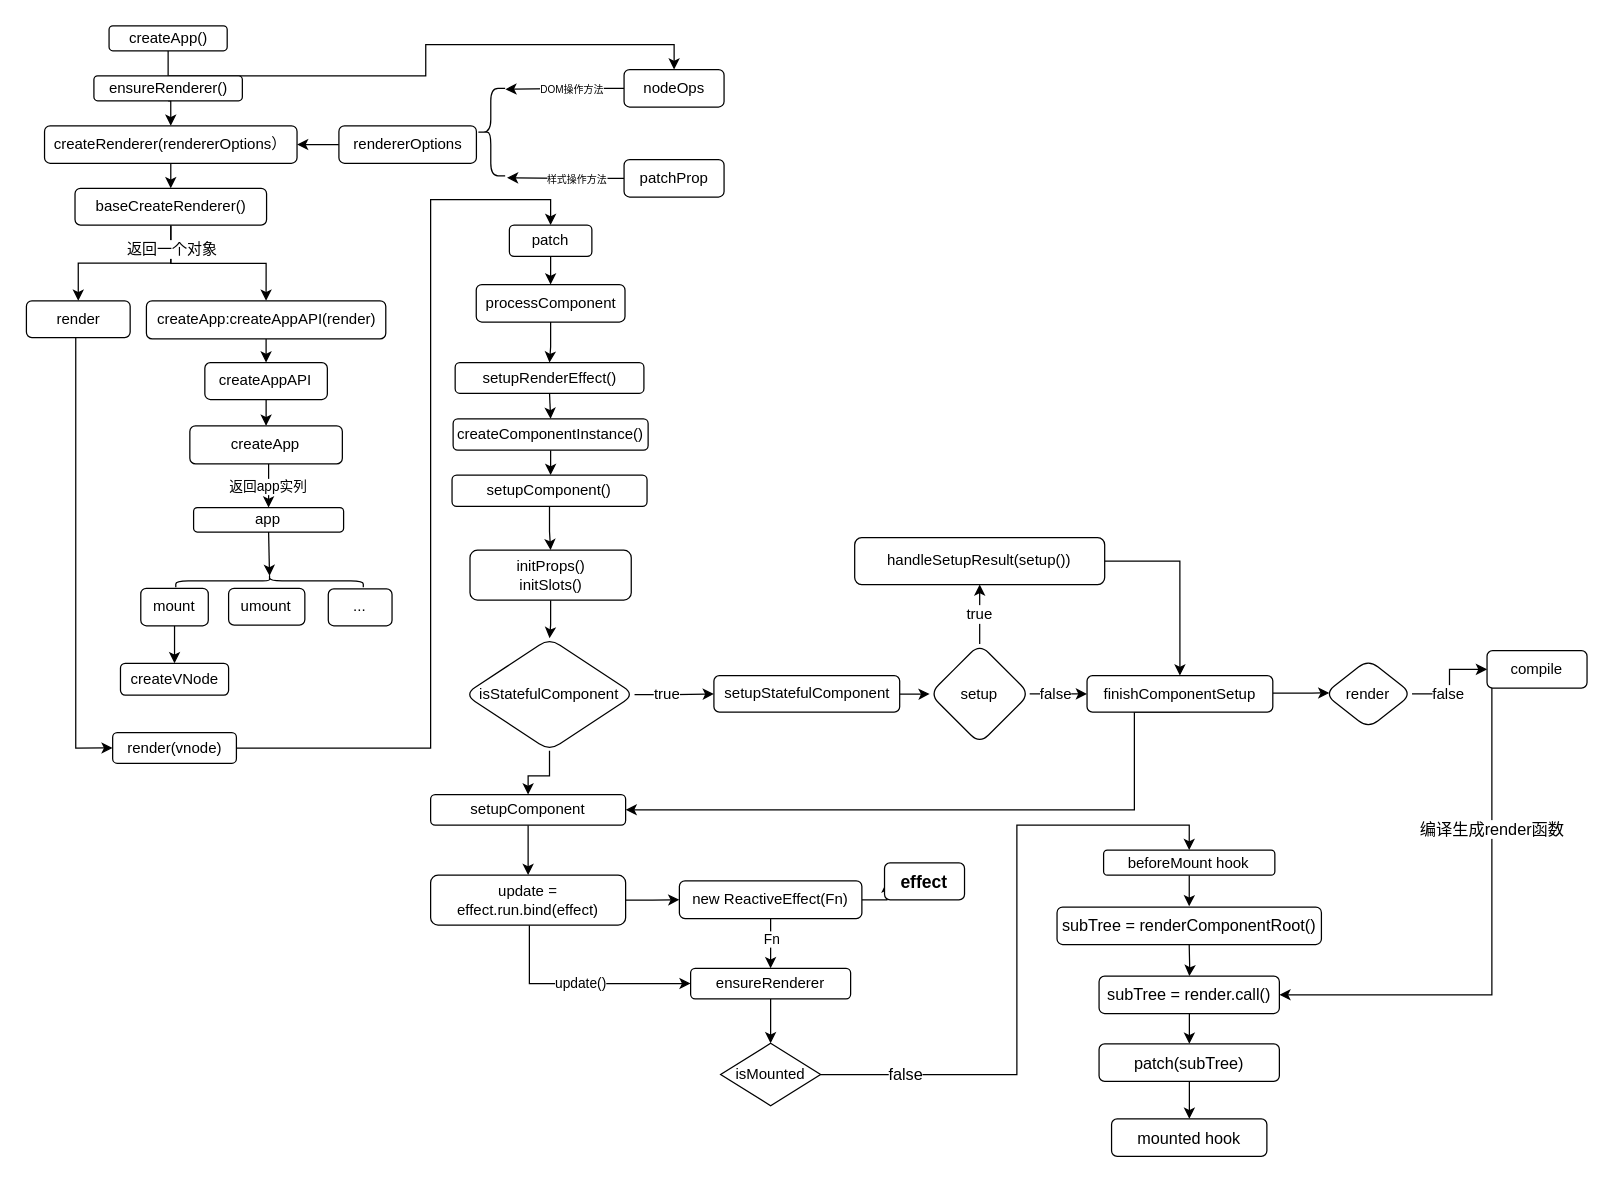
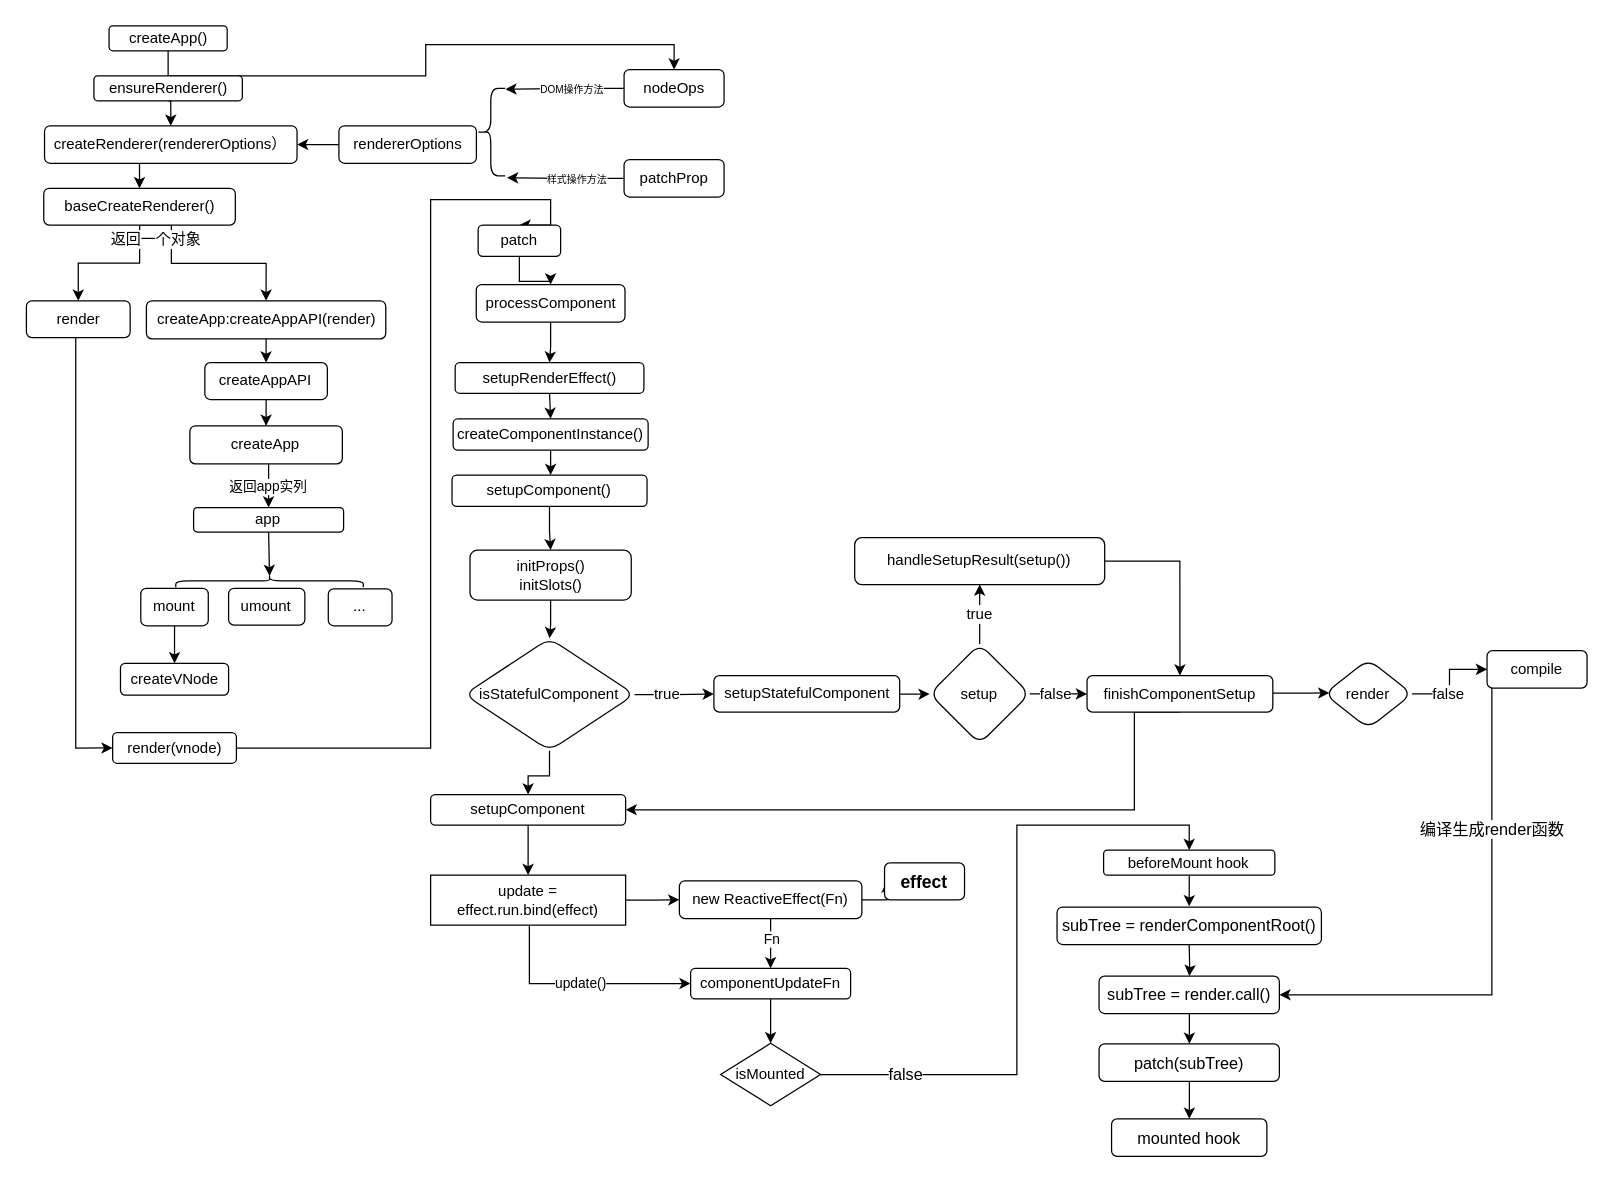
node "baseCreateRenderer()": moved (171, 207) -> (140, 207)
node "patch": moved (551, 241) -> (519, 241)
node "update = effect.run.bind(effect)": shape rounded rectangle -> rectangle
node "ensureRenderer": label "ensureRenderer" -> "componentUpdateFn"
